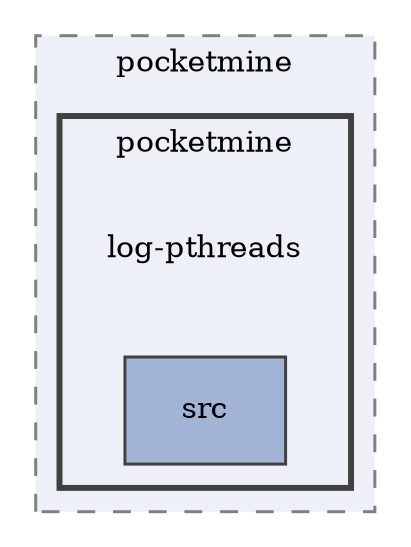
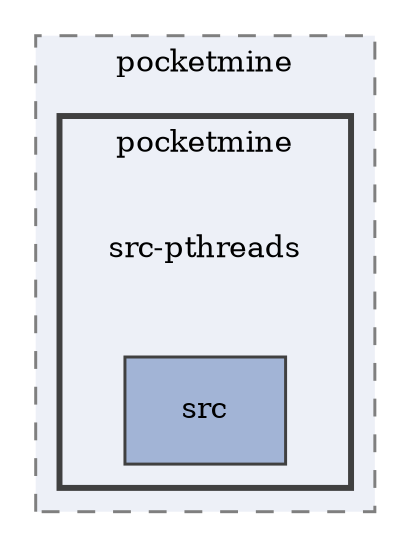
node "log-pthreads": label "log-pthreads" -> "src-pthreads"
